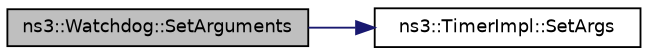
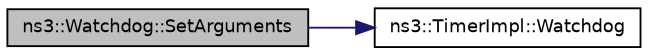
node "ns3::TimerImpl::SetArgs": label "ns3::TimerImpl::SetArgs" -> "ns3::TimerImpl::Watchdog"
